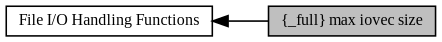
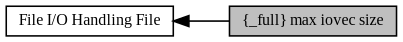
node "File I/O Handling Functions": label "File I/O Handling Functions" -> "File I/O Handling File"
